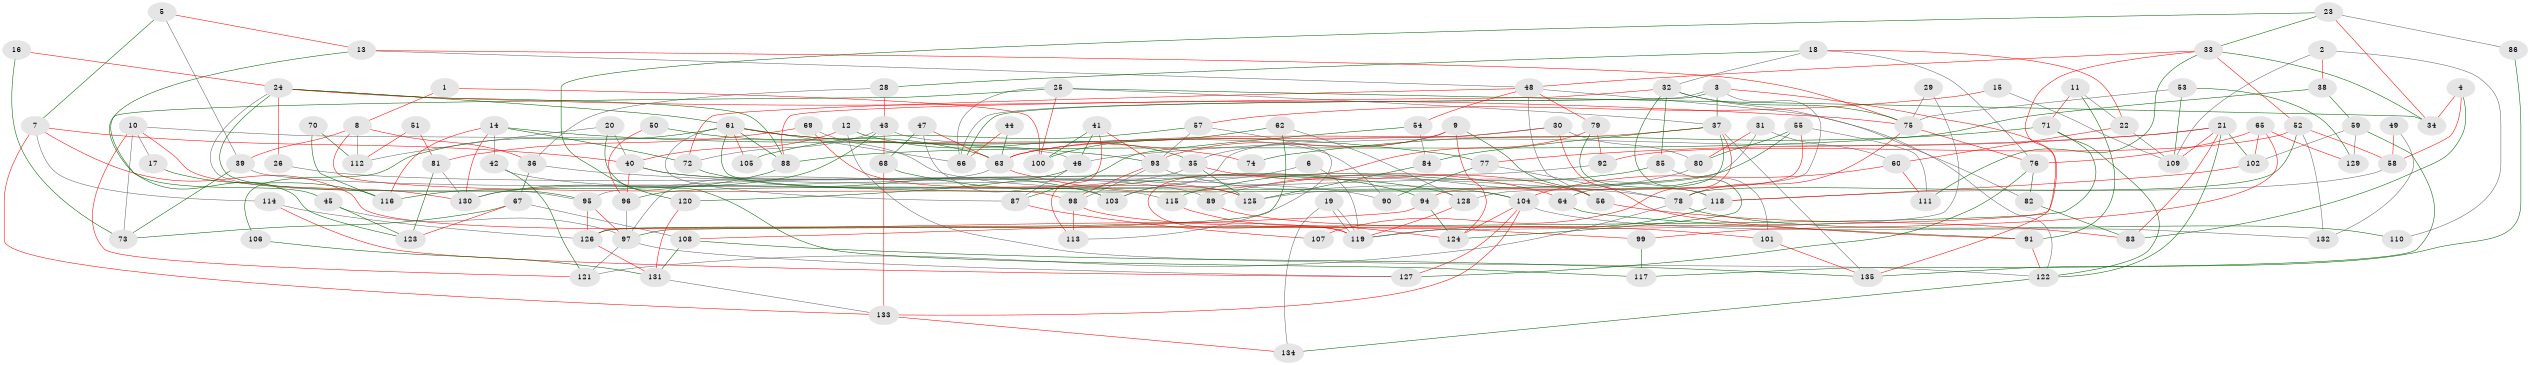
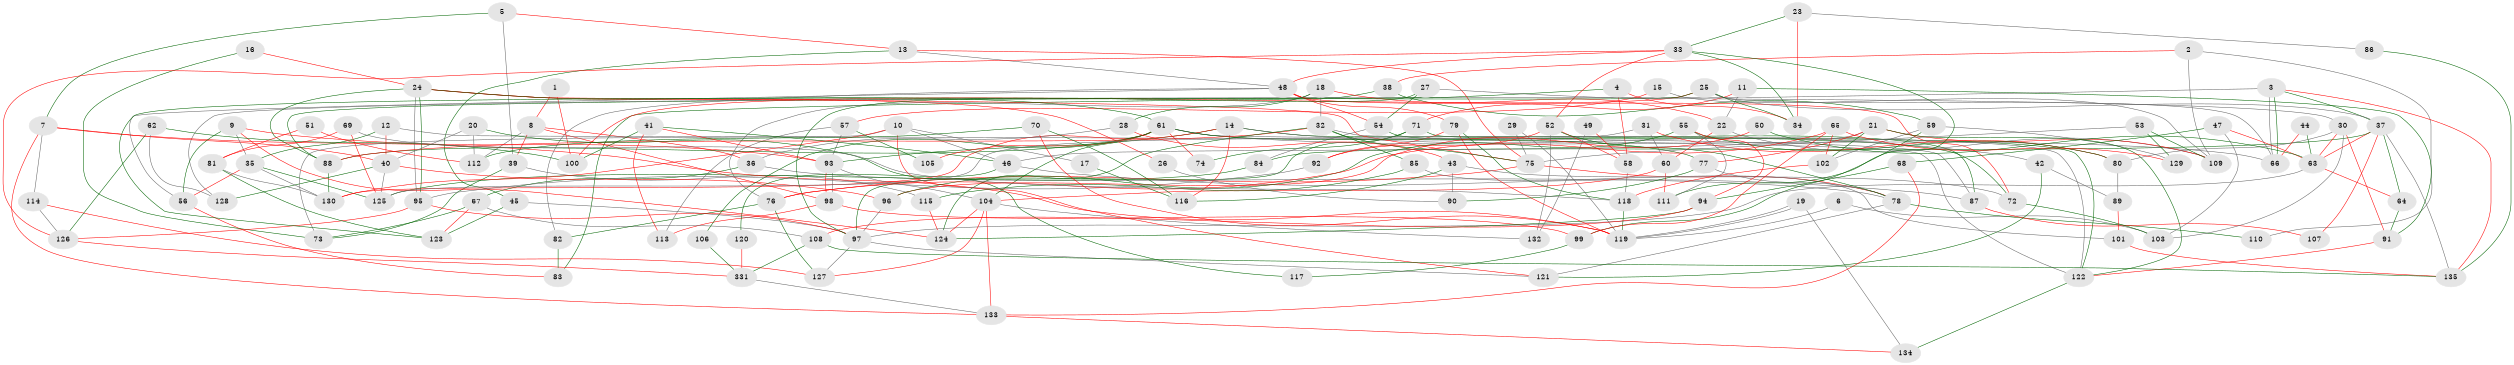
edge "23" -- "120": removed
node "27": added
edge "43" -- "68": removed
edge "21" -- "83": removed
edge "128" -- "119": now "70" -- "119"
edge "59" -- "117": now "59" -- "99"
node "131": label "131" -> "331"
